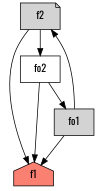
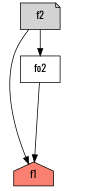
node "fo1": removed
